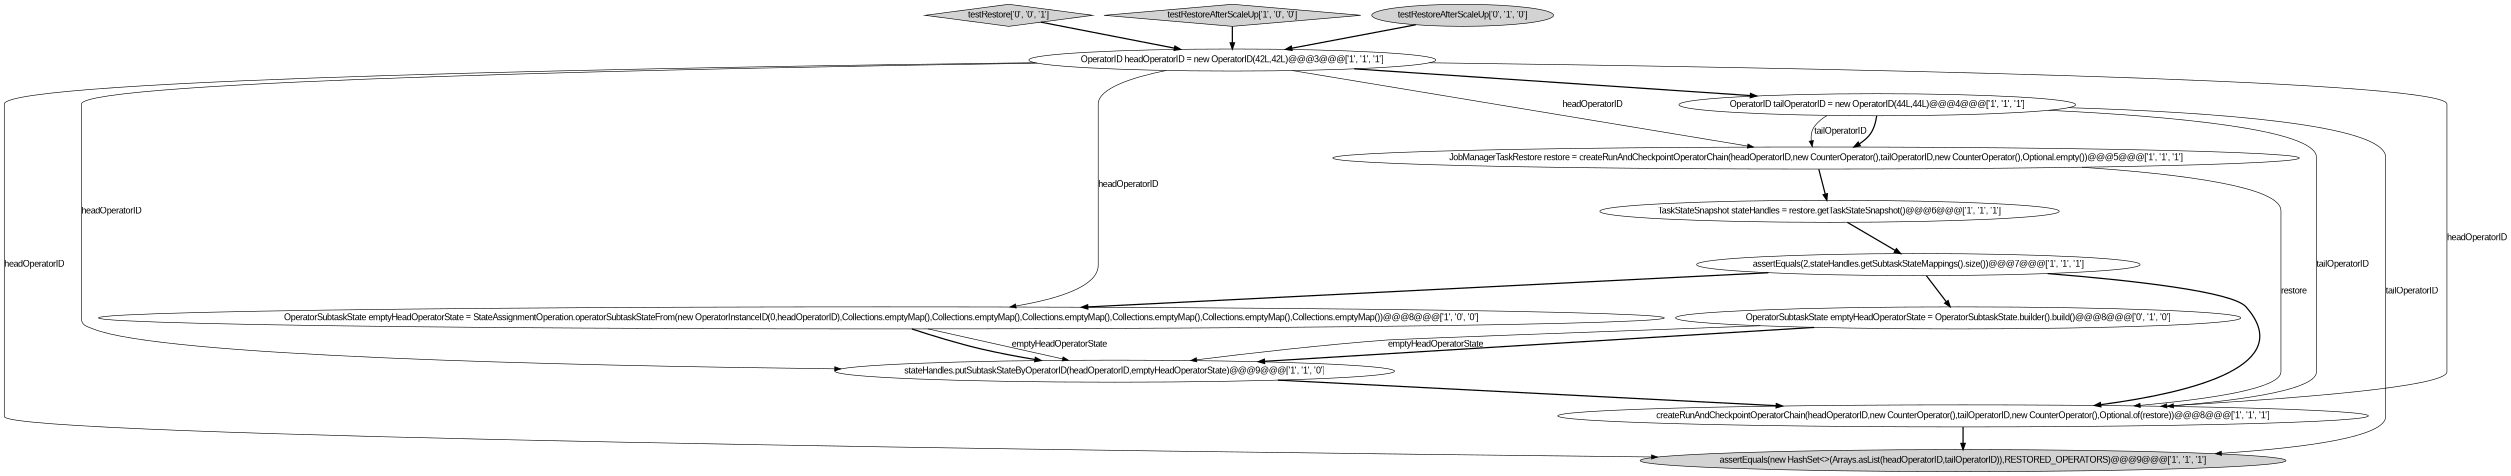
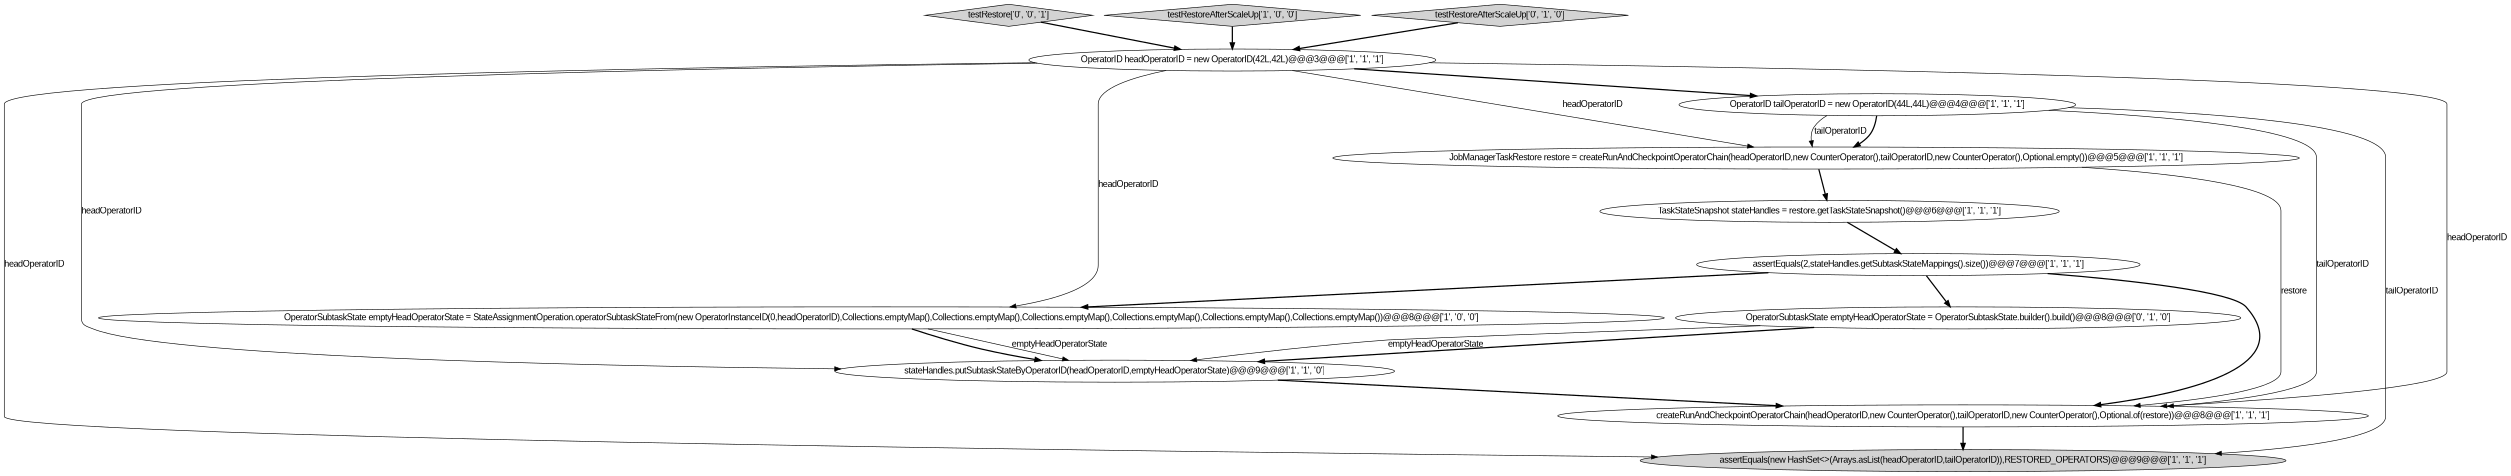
node "testRestoreAfterScaleUp['0', '1', '0']": shape ellipse -> diamond
